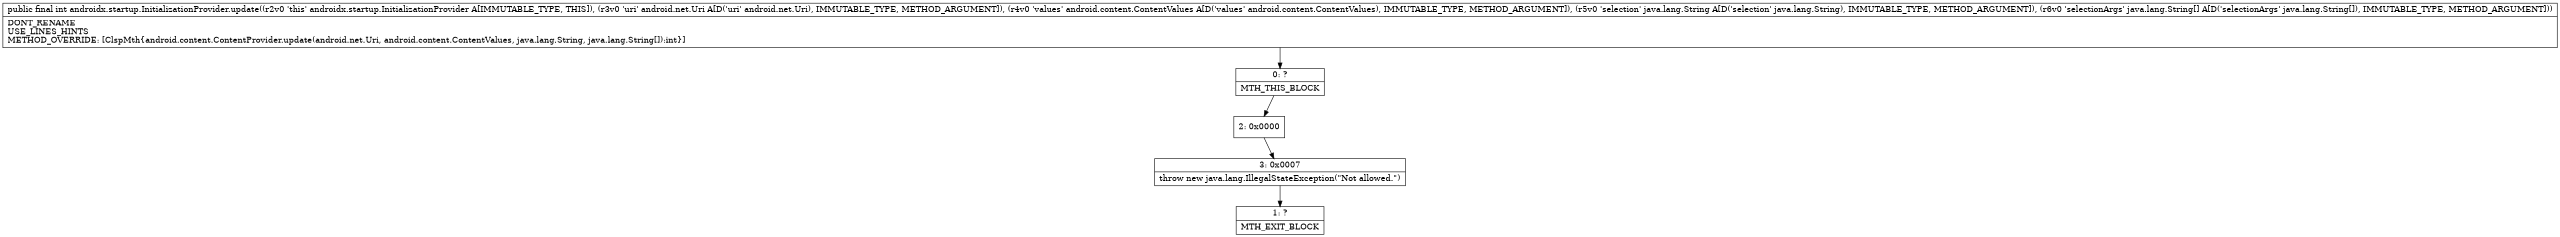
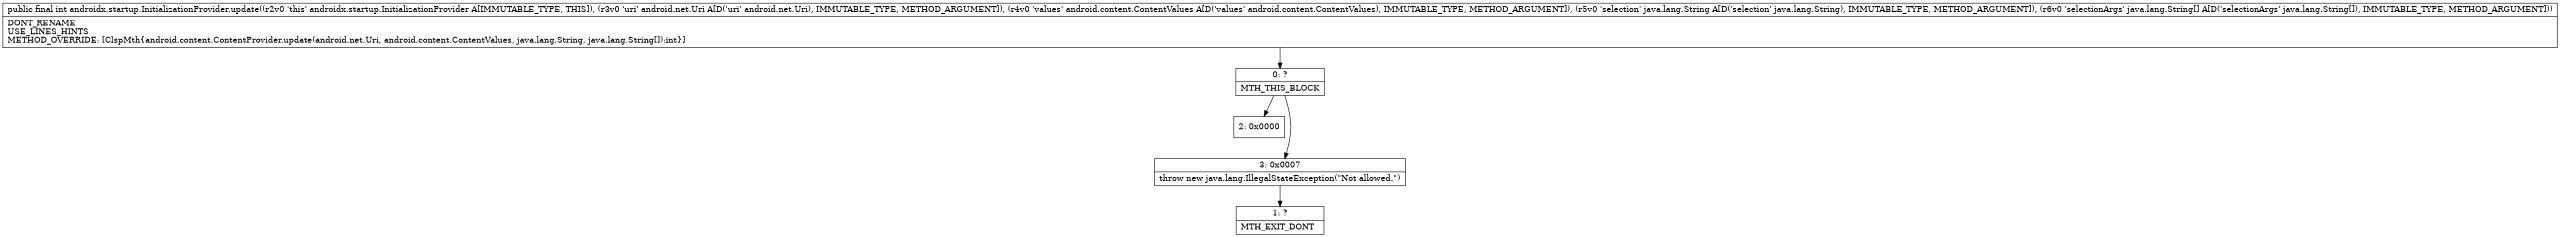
edge "2: 0x0000" -> "3: 0x0007": now "0: ?" -> "3: 0x0007"
node "1: ?": text "MTH_EXIT_BLOCK" -> "MTH_EXIT_DONT"
